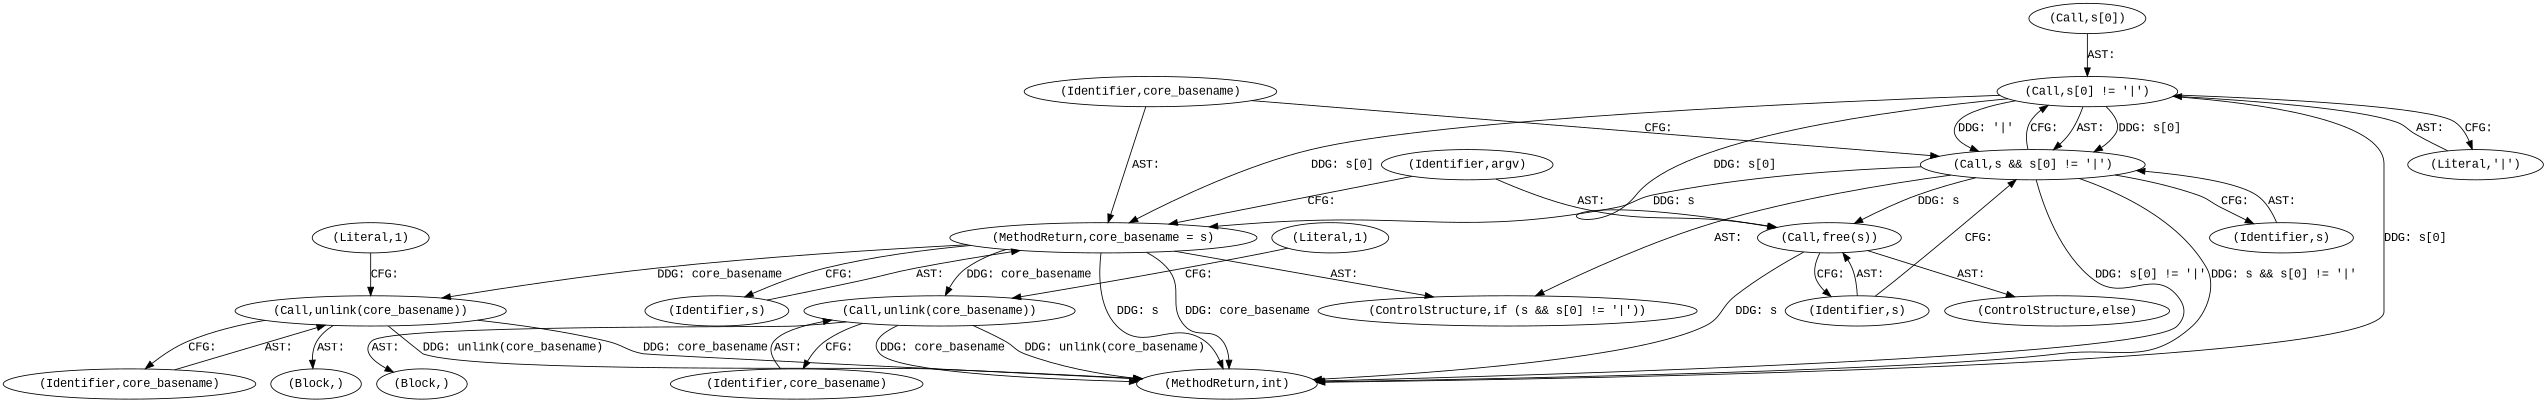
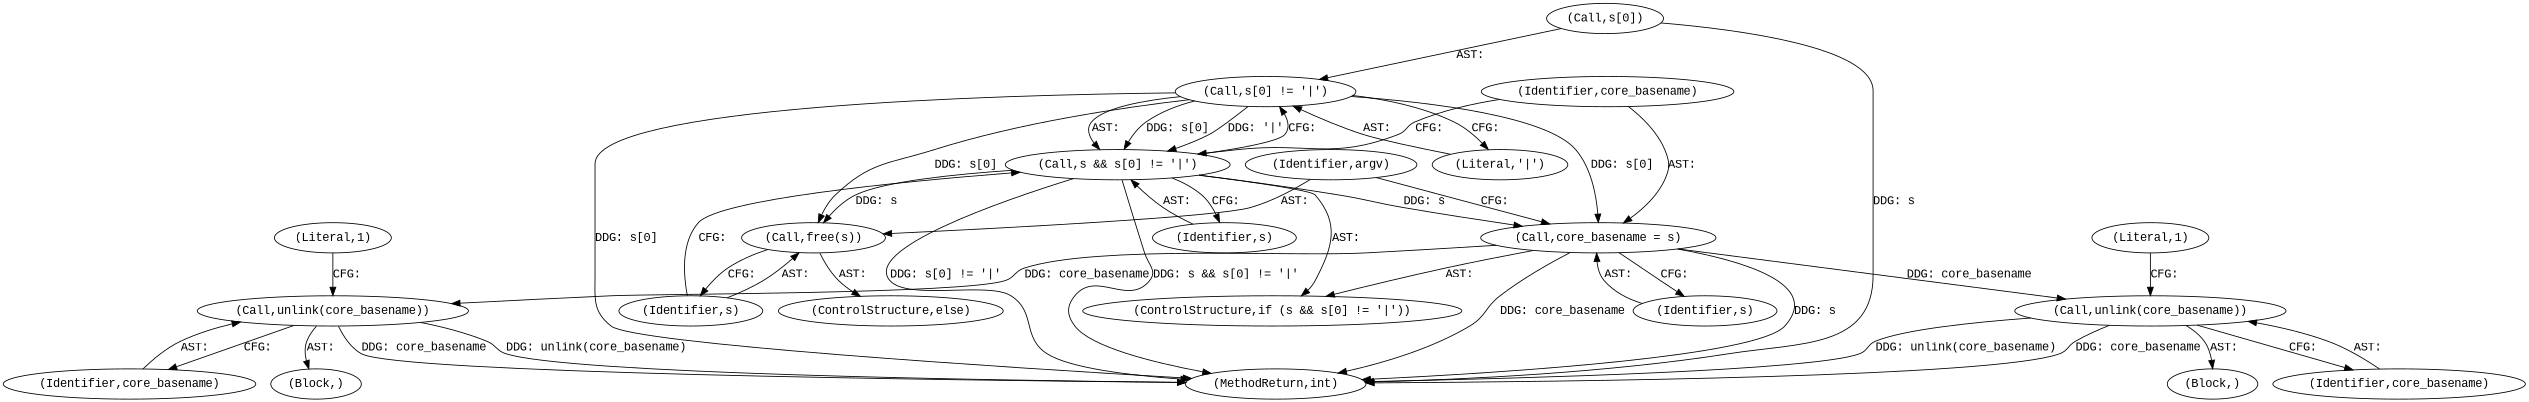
node "(MethodReturn,core_basename = s)": label "(MethodReturn,core_basename = s)" -> "(Call,core_basename = s)"
edge "(Call,free(s))" -> "(MethodReturn,int)": now "(Call,s[0])" -> "(MethodReturn,int)"
